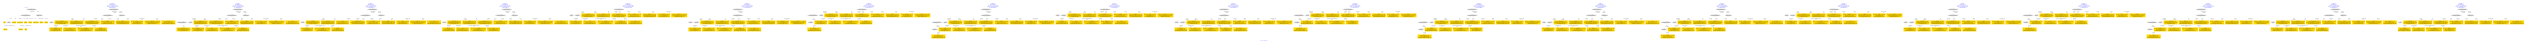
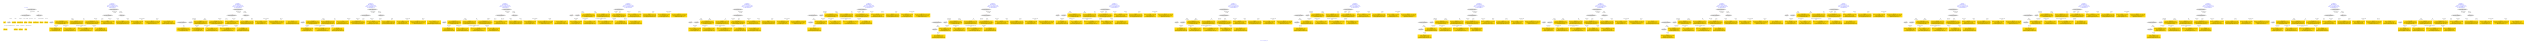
node "birth_date": added
